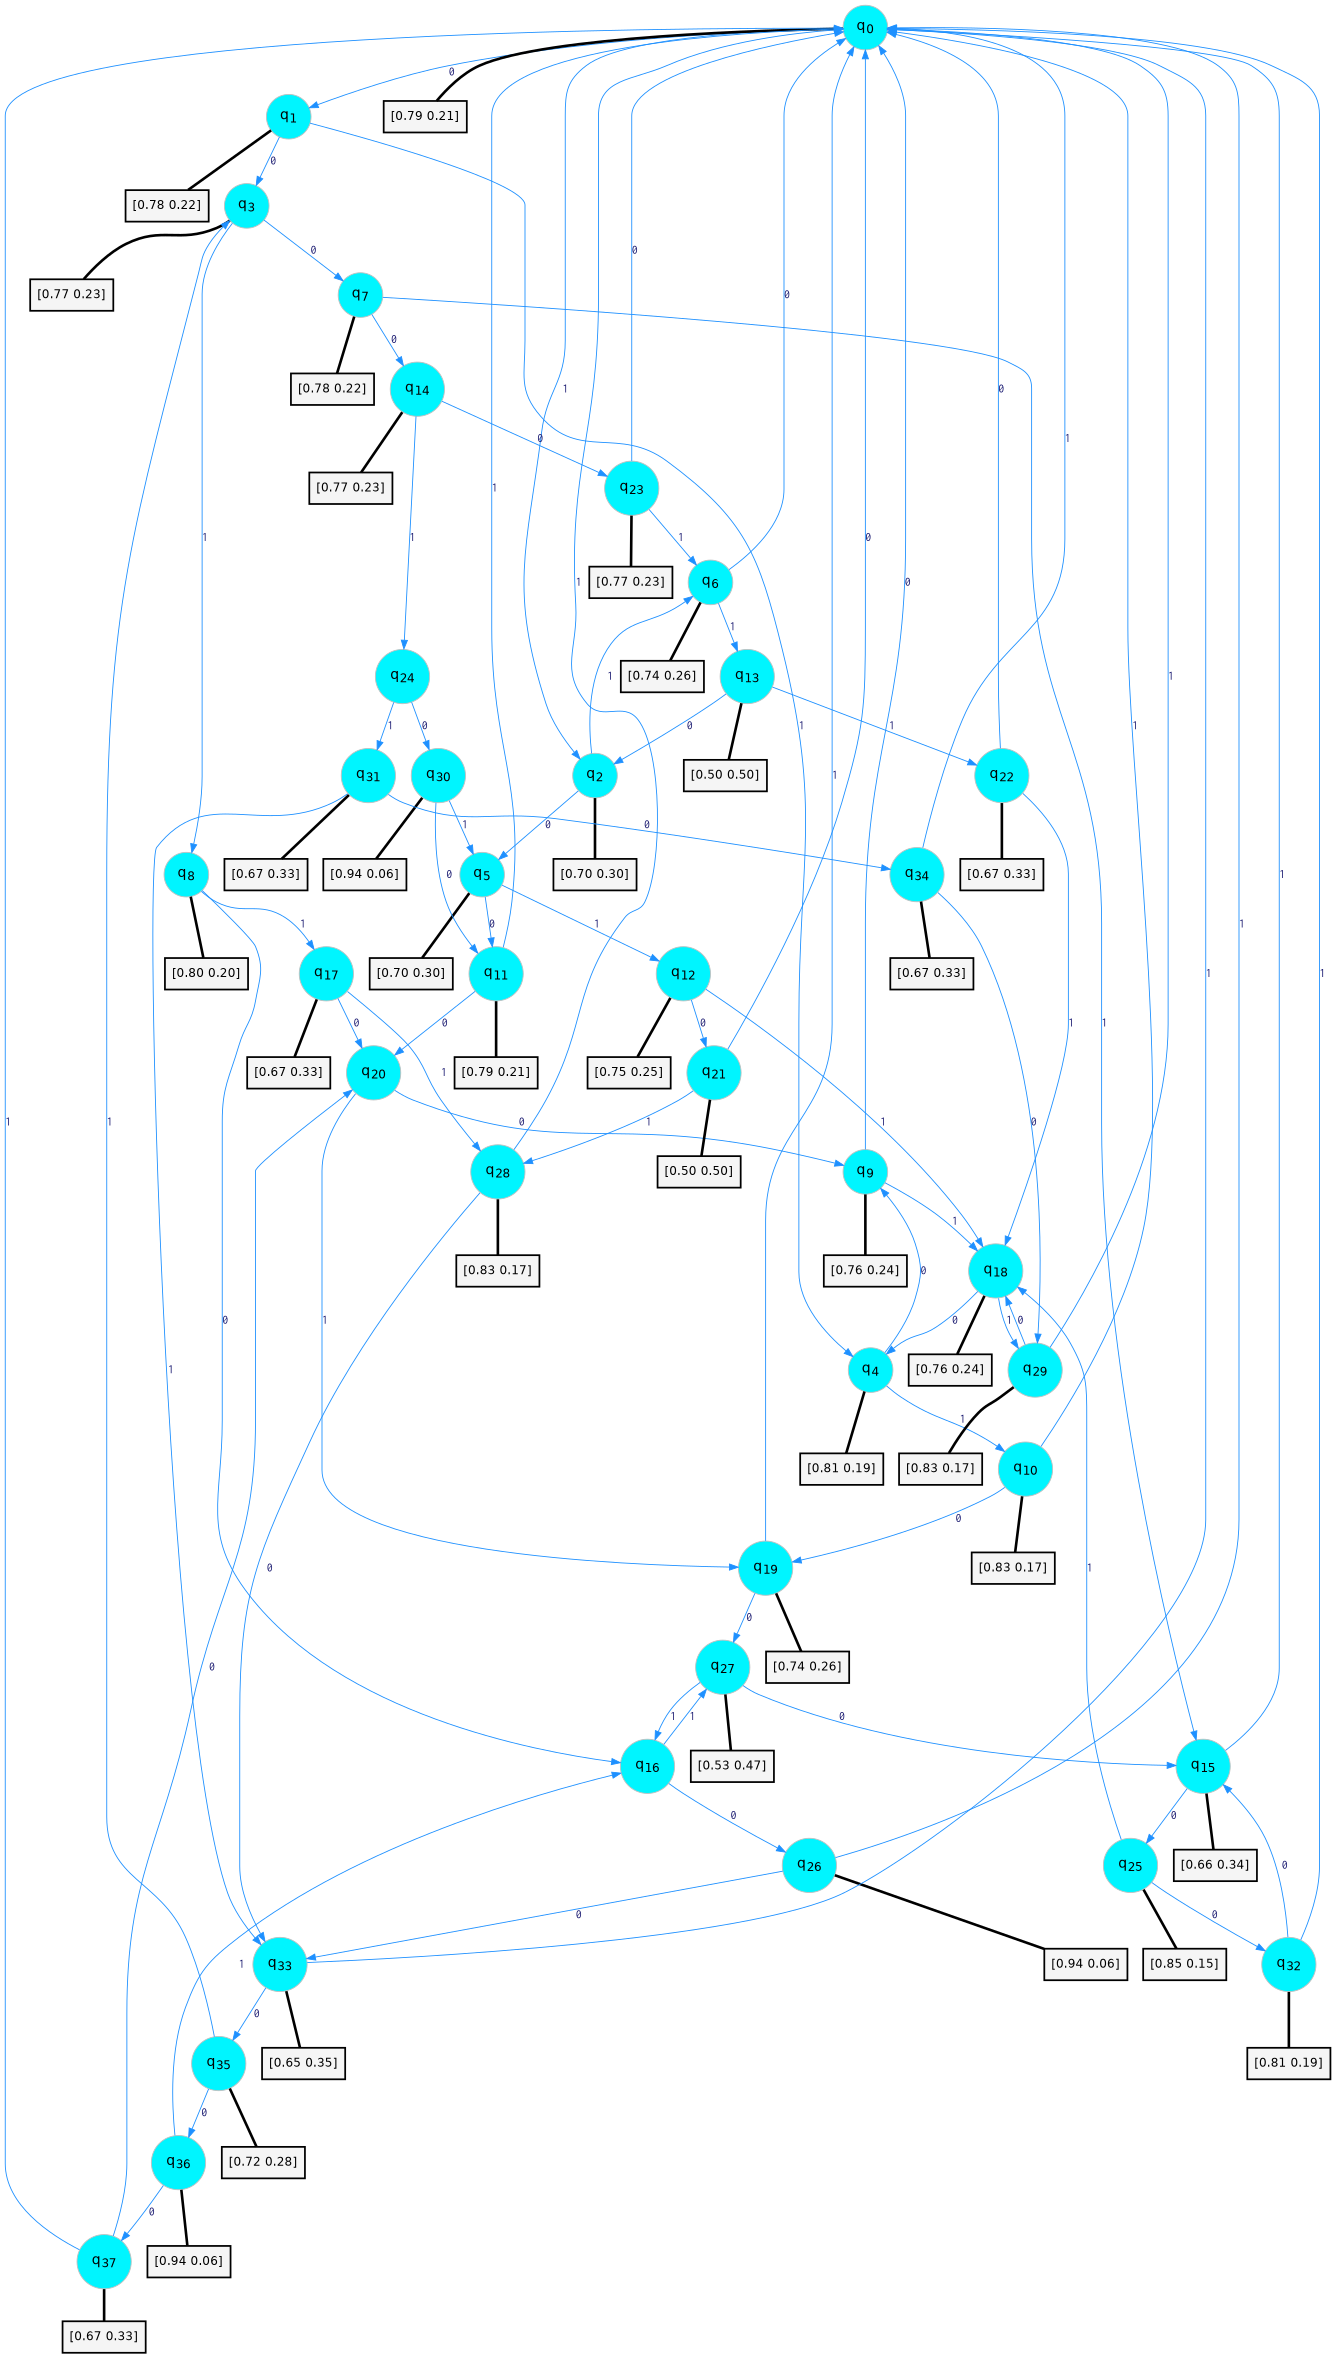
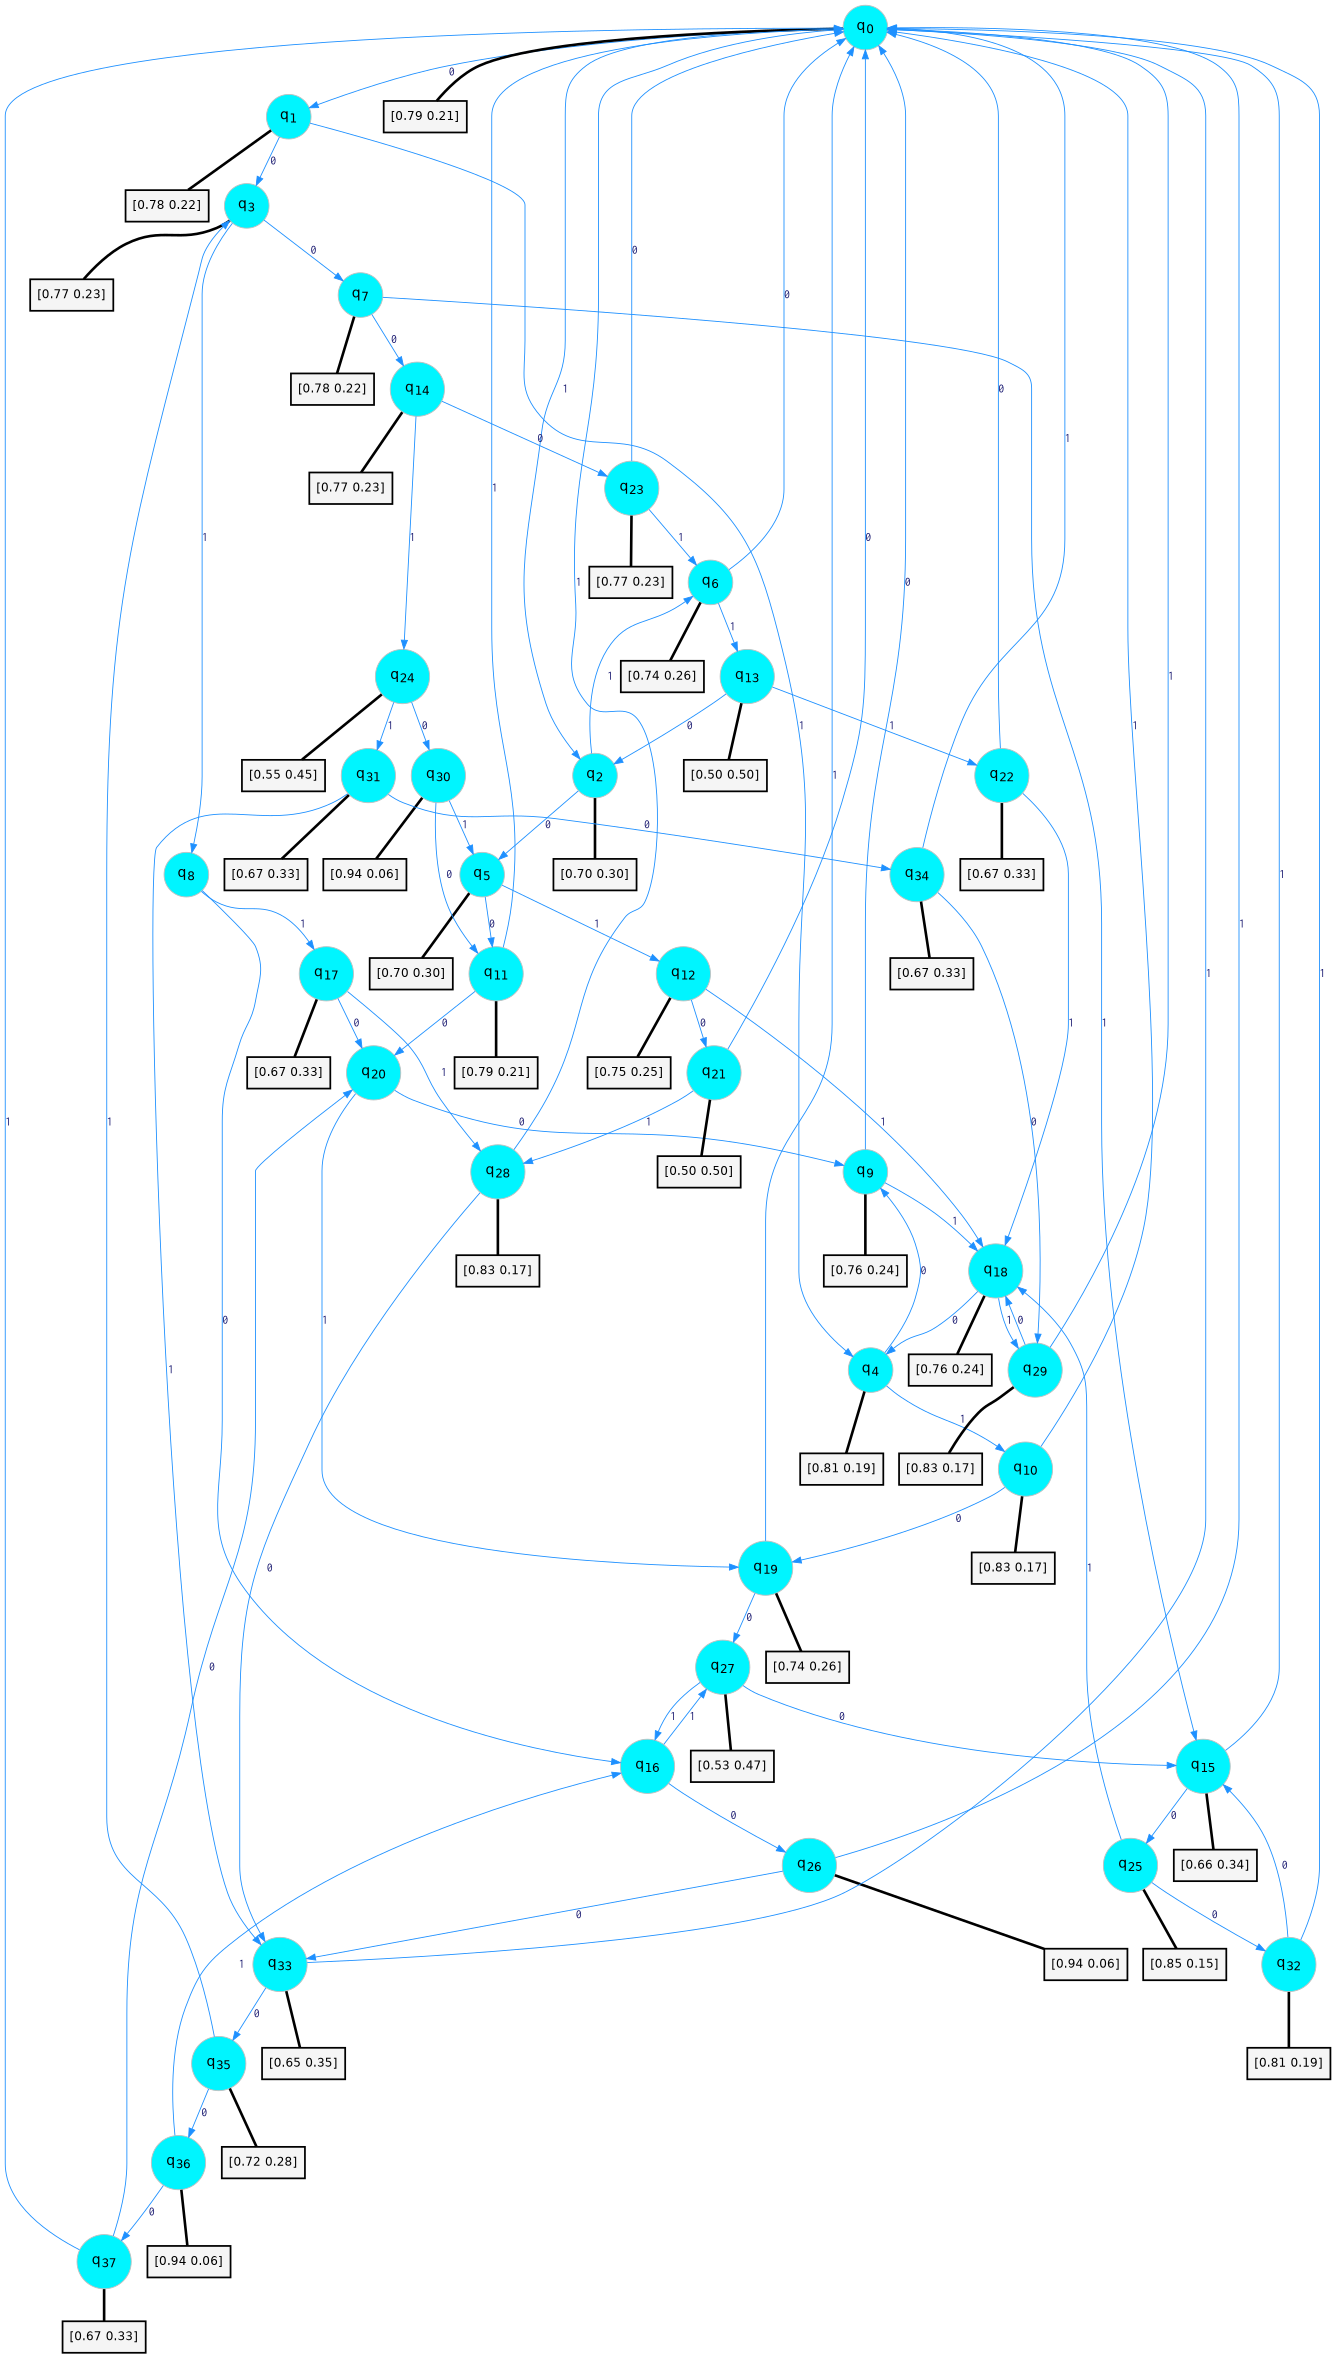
node "[0.55 0.45]": added
node "[0.80 0.20]": removed
